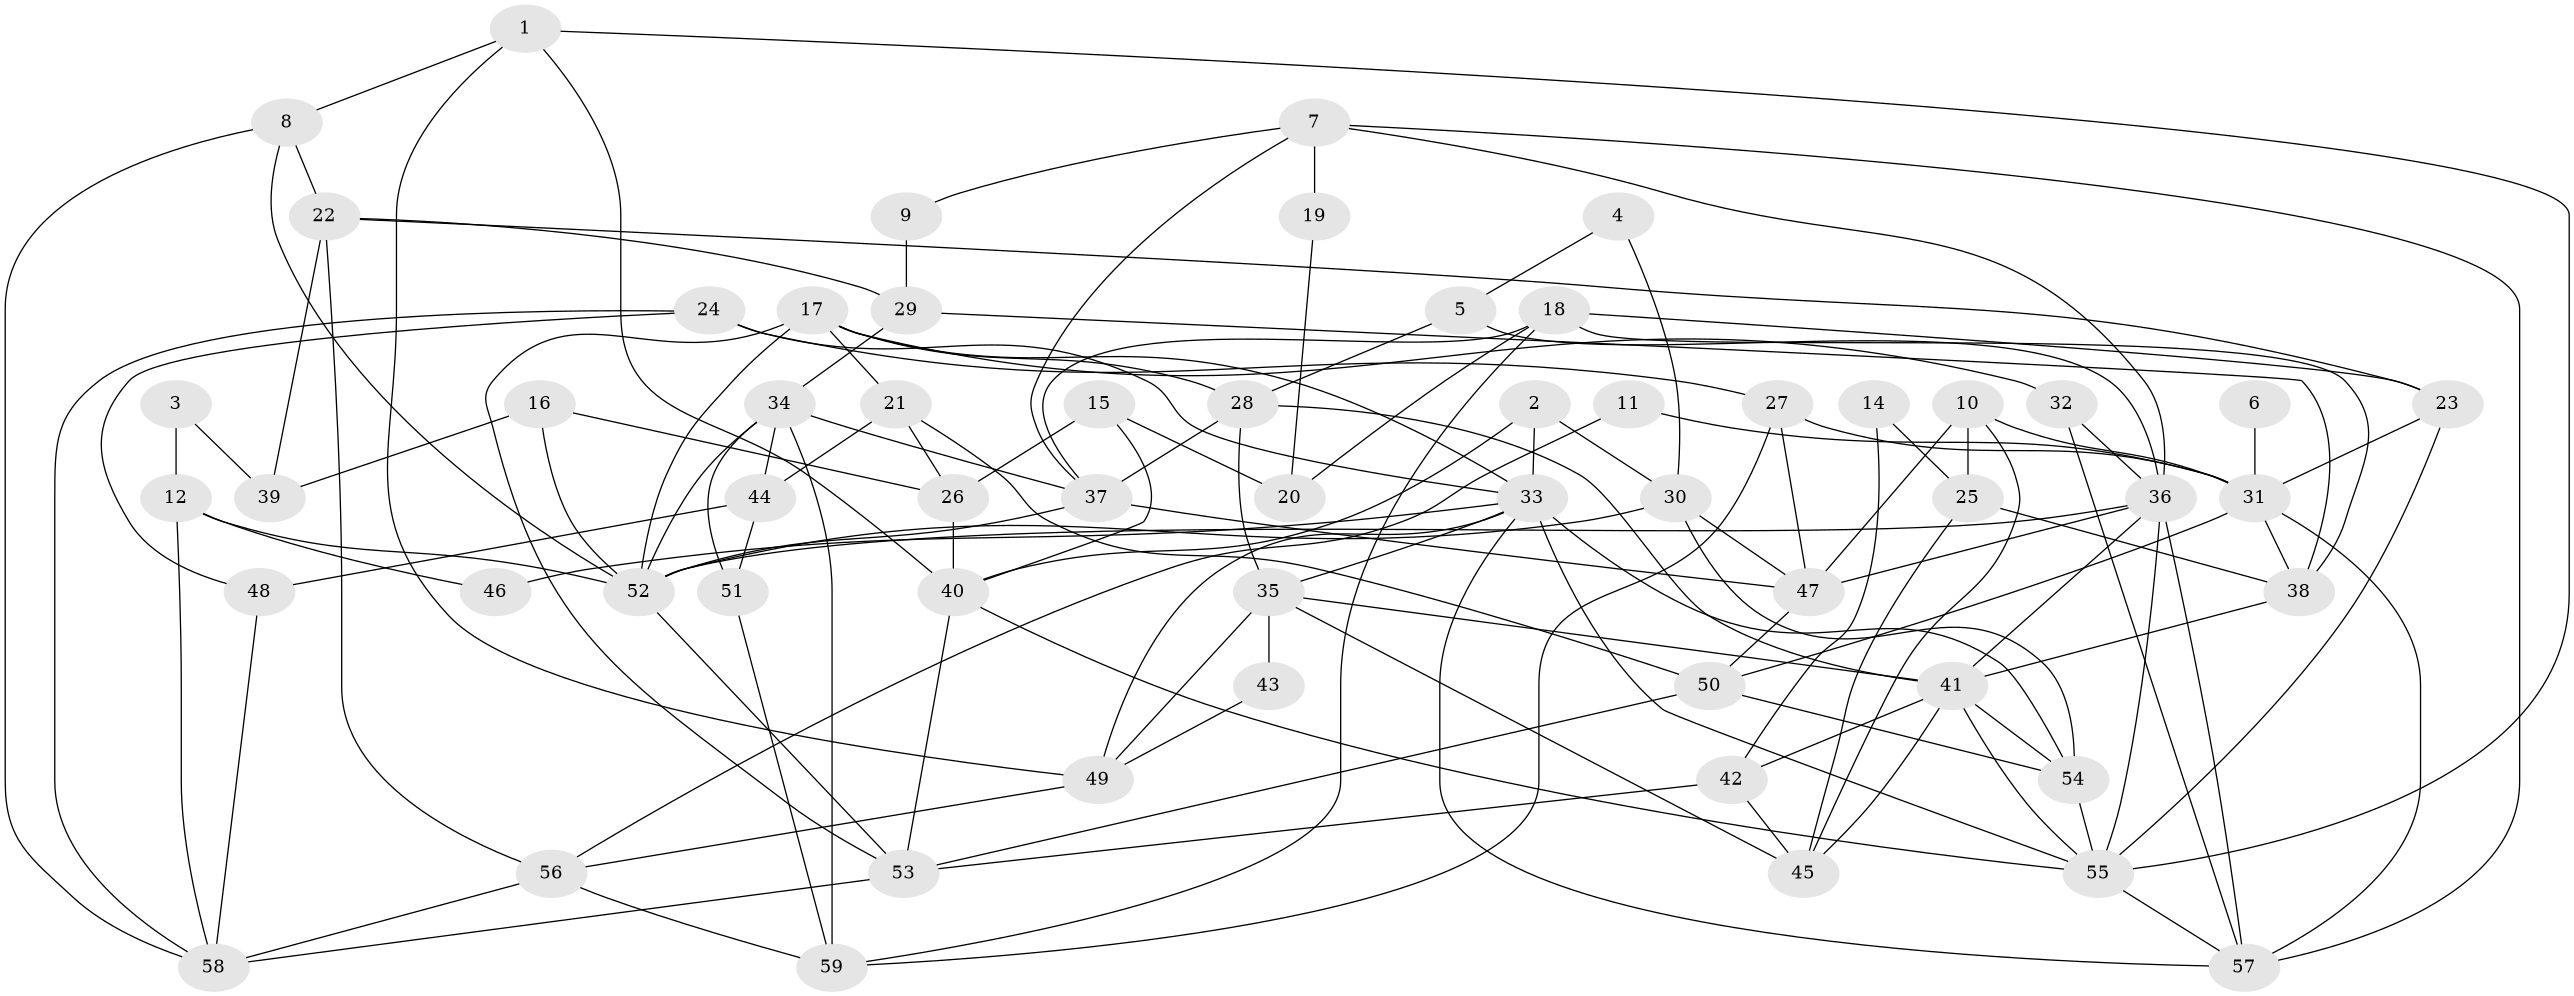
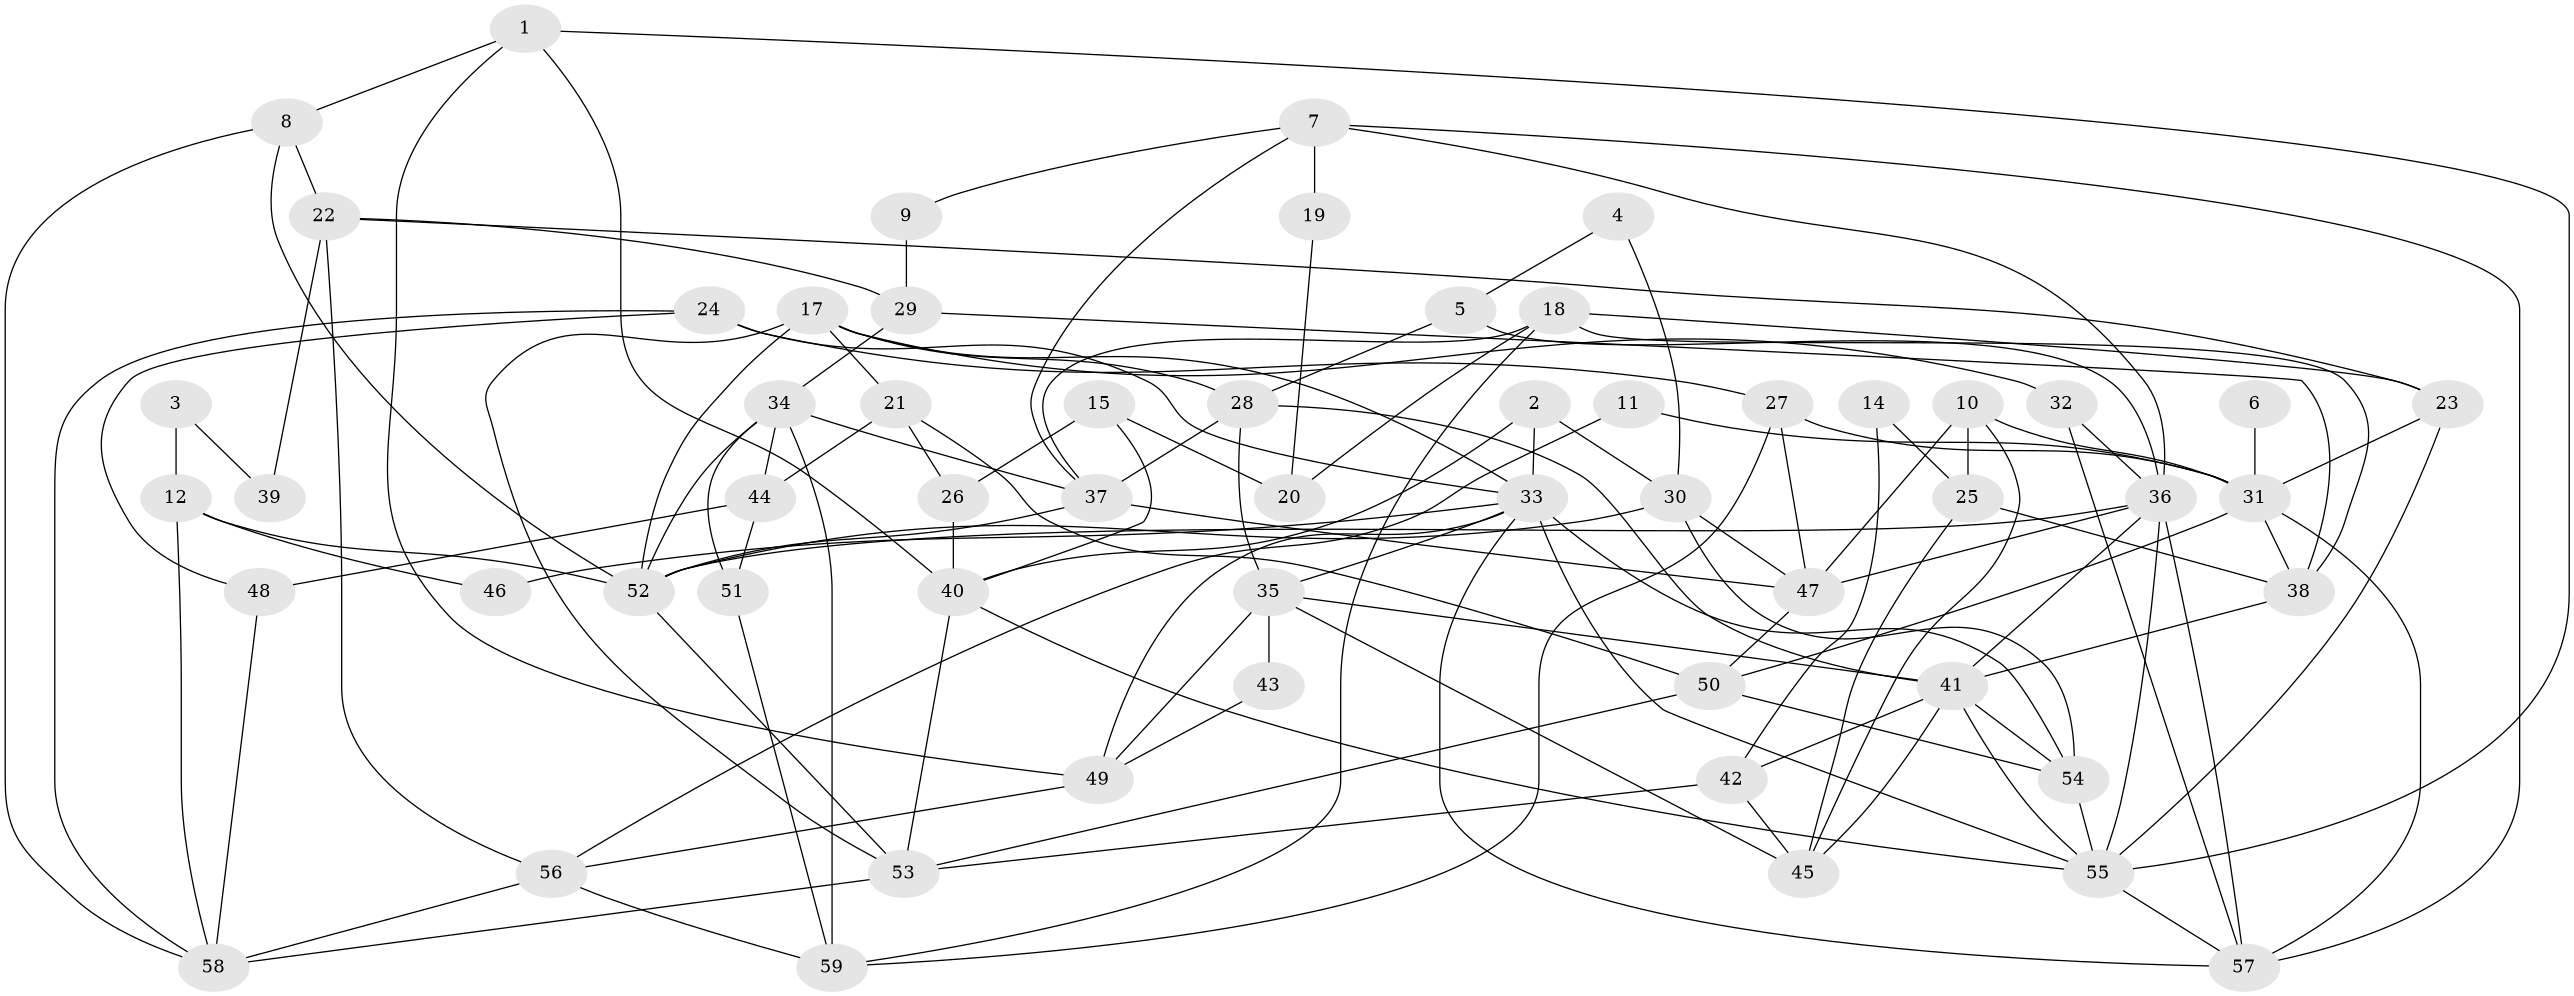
node "16": removed
